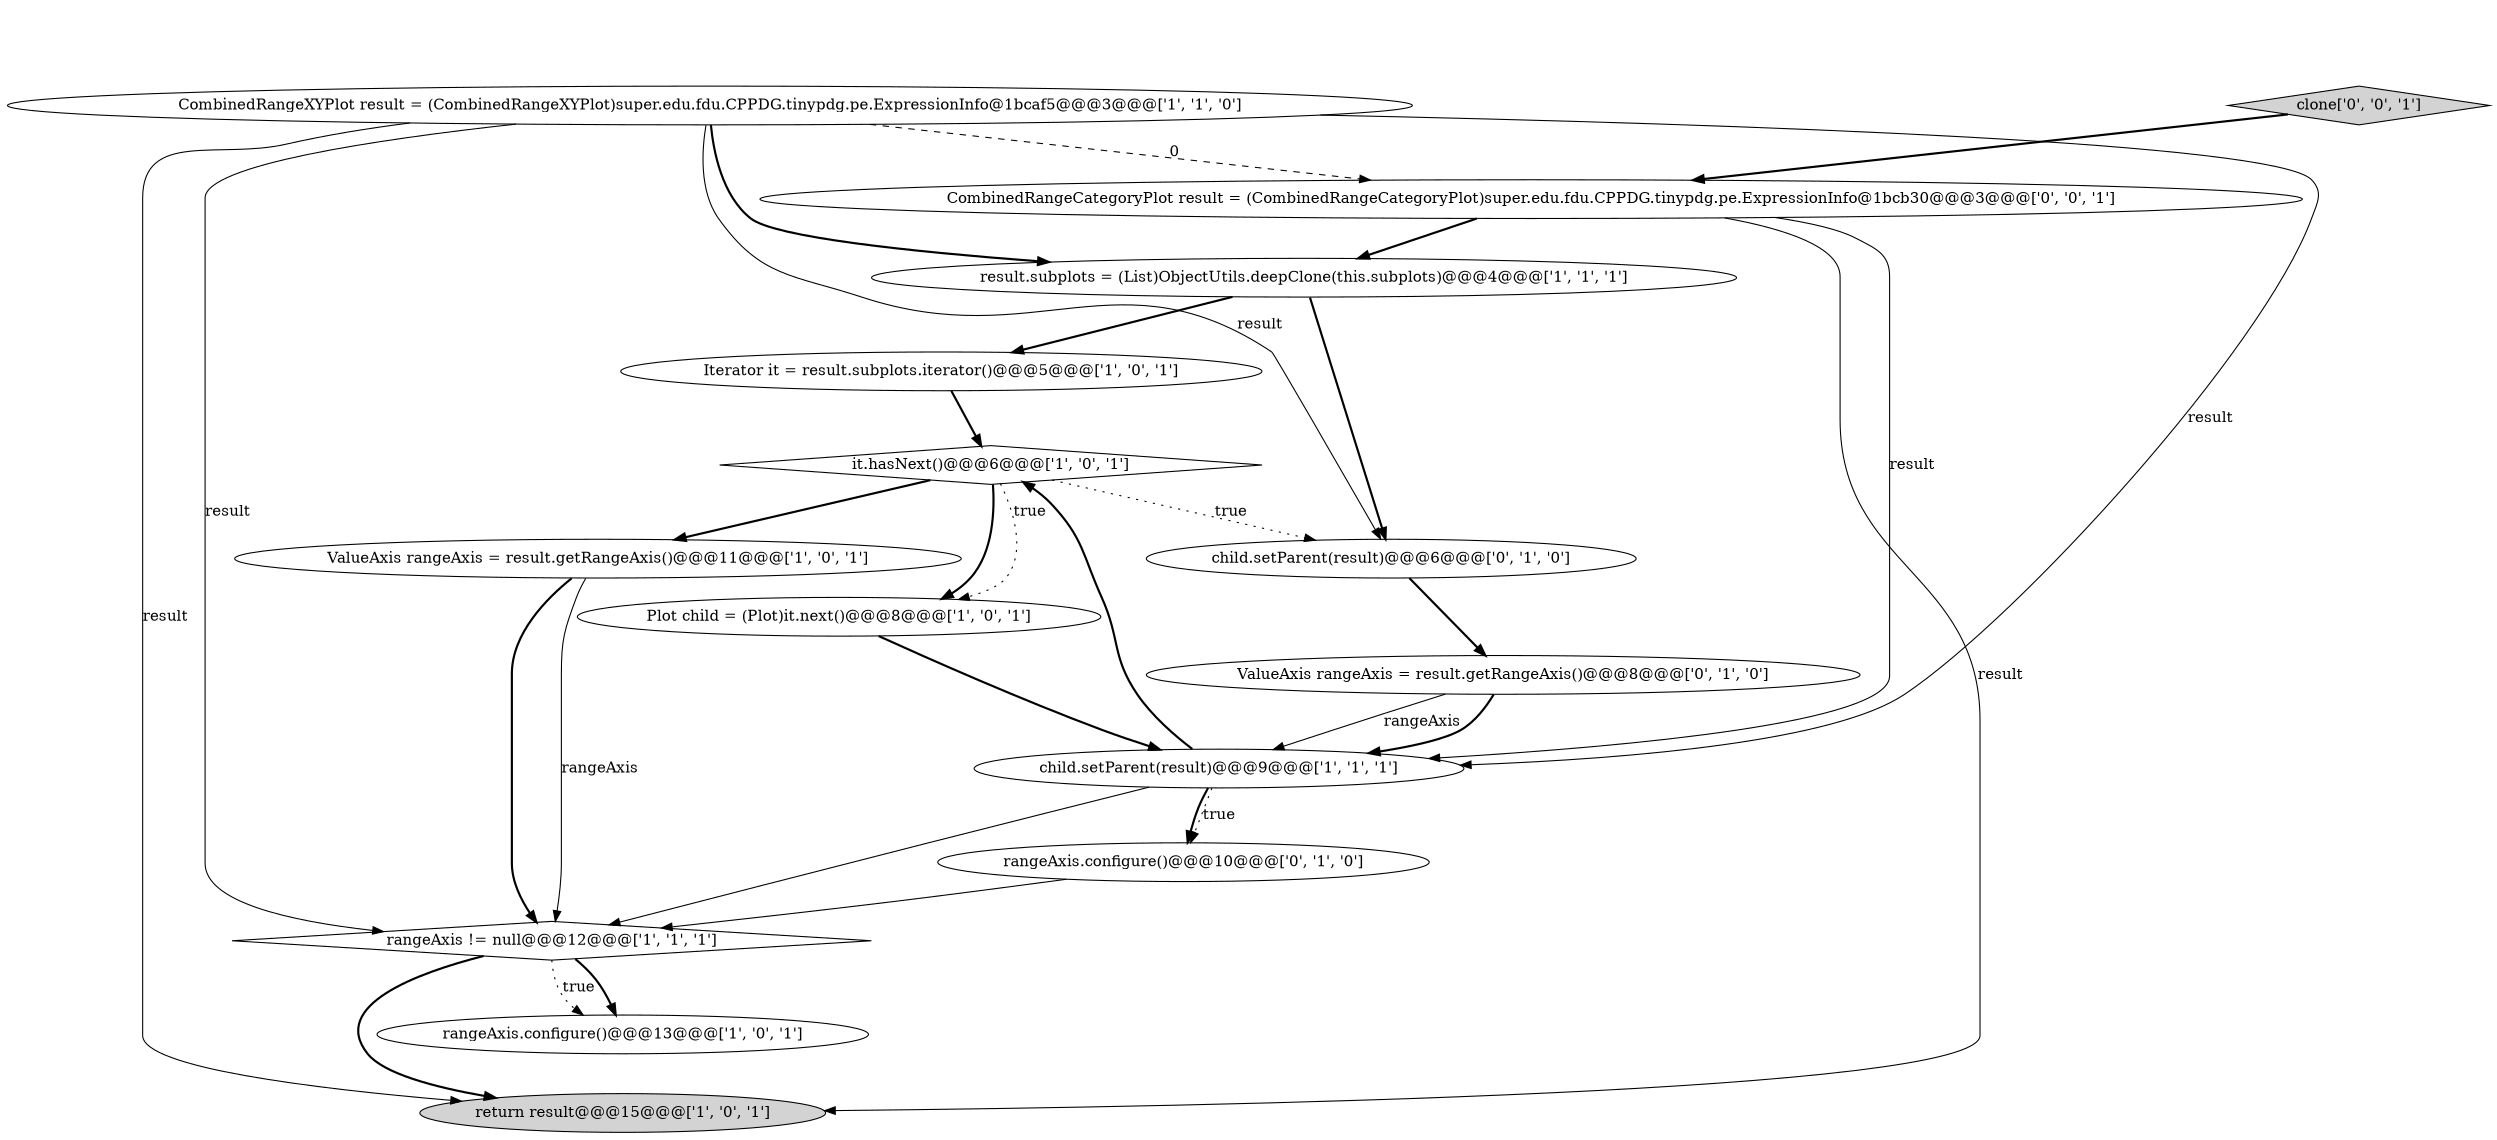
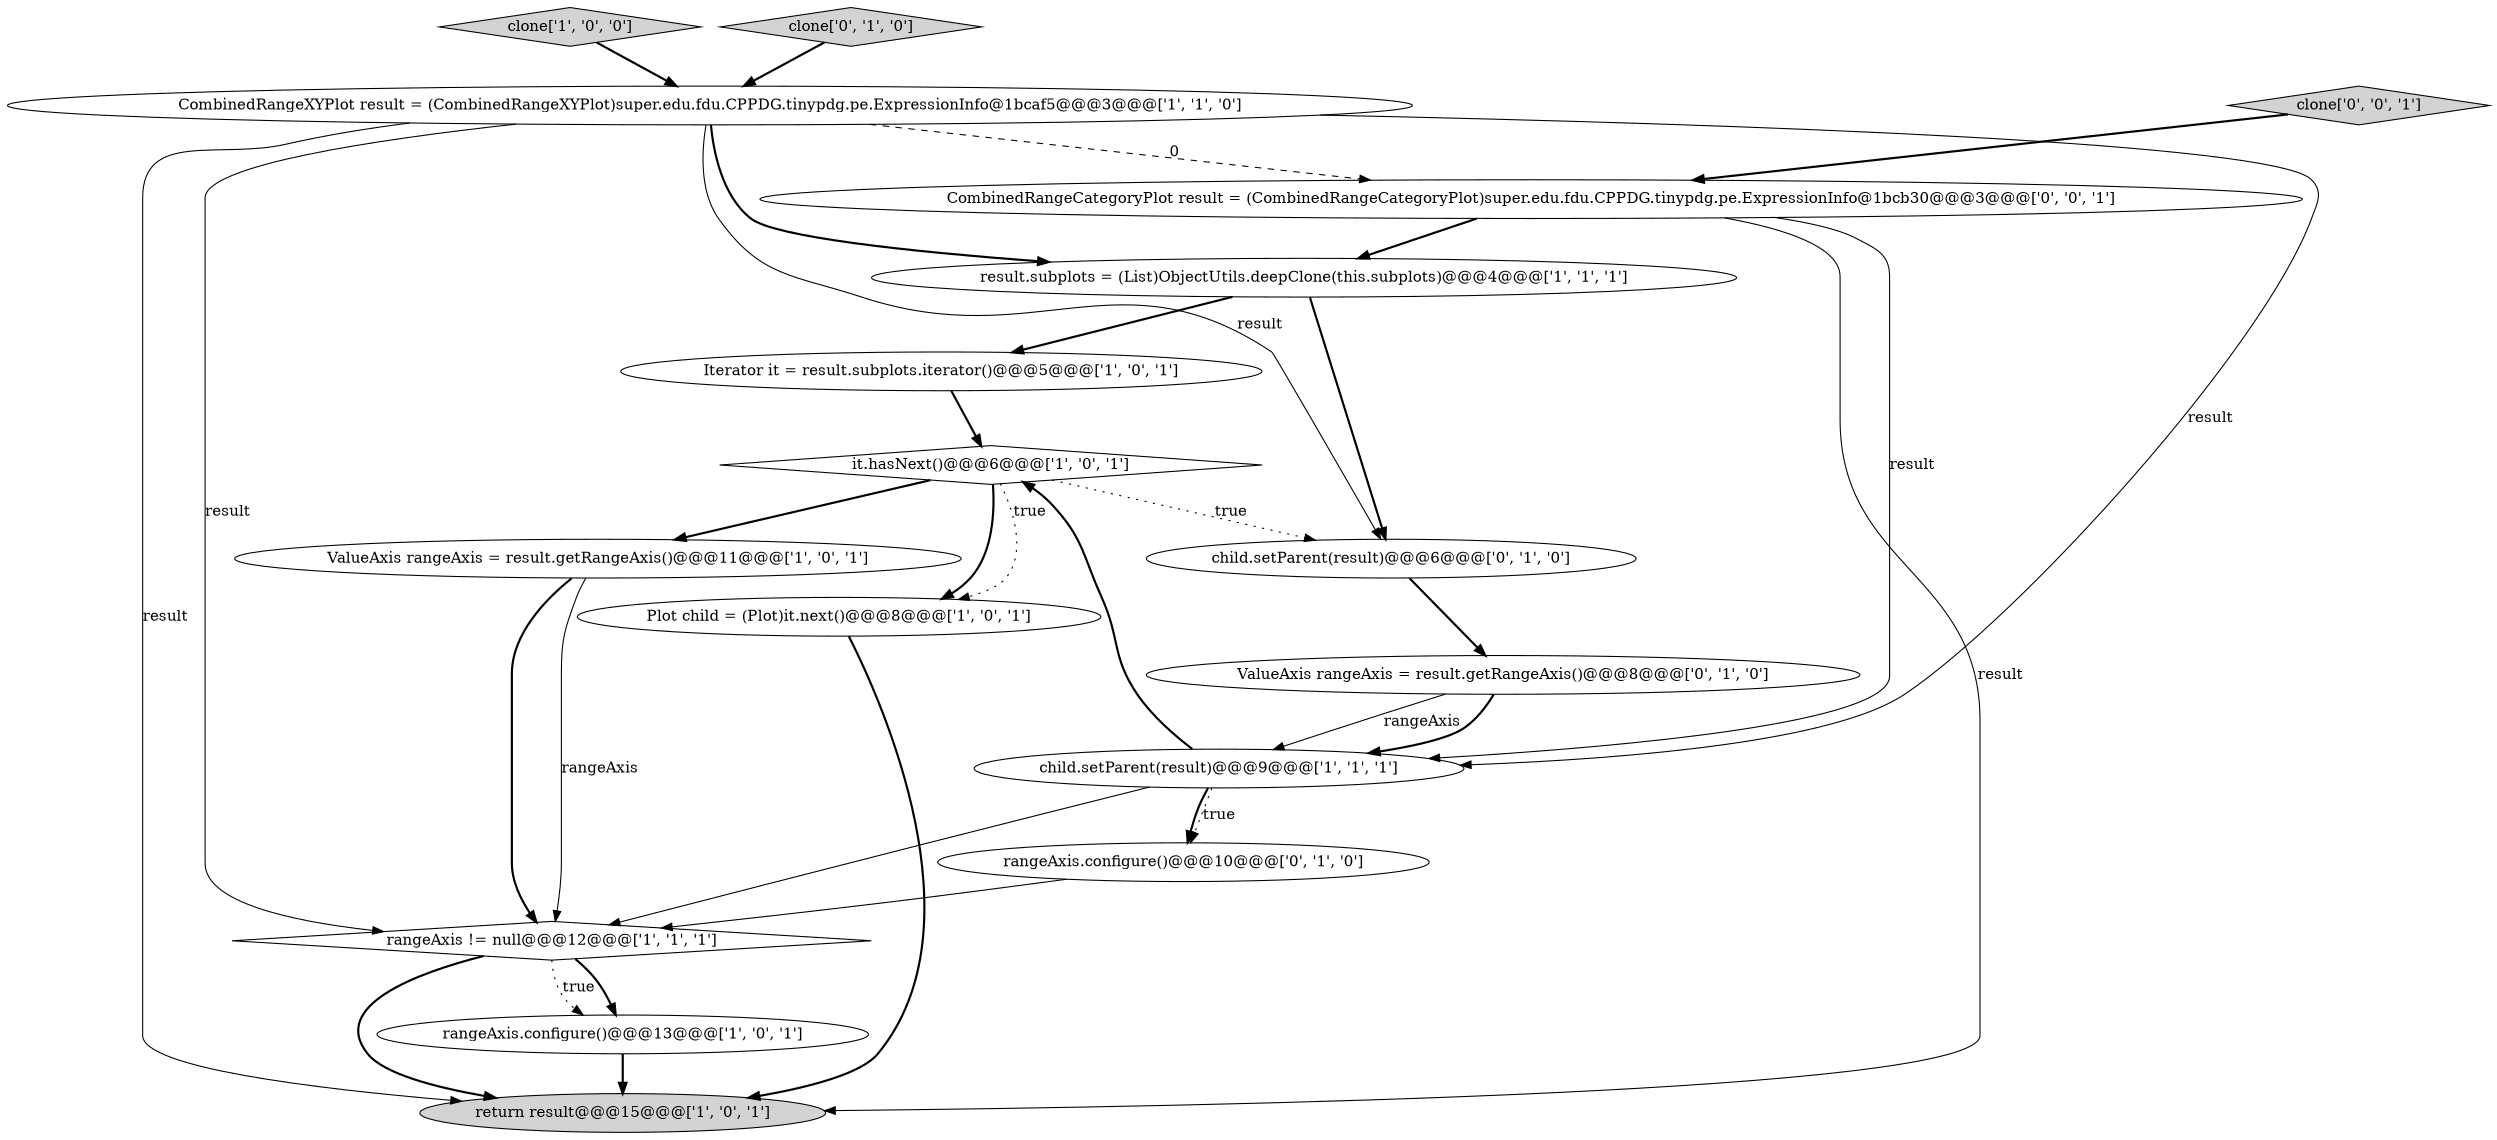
node "clone['1', '0', '0']": added
node "clone['0', '1', '0']": added
edge "Plot child = (Plot)it.next()@@@8@@@['1', '0', '1']" -> "child.setParent(result)@@@9@@@['1', '1', '1']": now "Plot child = (Plot)it.next()@@@8@@@['1', '0', '1']" -> "return result@@@15@@@['1', '0', '1']"
edge "rangeAxis.configure()@@@13@@@['1', '0', '1']" -> "return result@@@15@@@['1', '0', '1']": added
